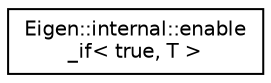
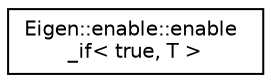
node "Eigen::internal::enable _if< true, T >": label "Eigen::internal::enable _if< true, T >" -> "Eigen::enable::enable _if< true, T >"
